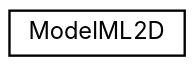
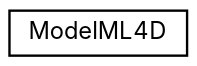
node "ModelML2D": label "ModelML2D" -> "ModelML4D"
